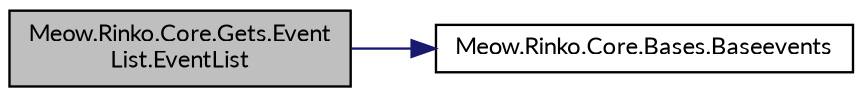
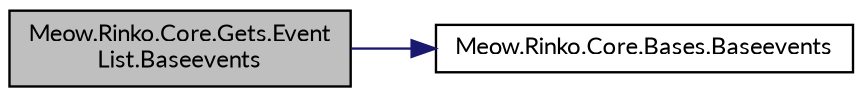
node "Meow.Rinko.Core.Gets.Event List.EventList": label "Meow.Rinko.Core.Gets.Event List.EventList" -> "Meow.Rinko.Core.Gets.Event List.Baseevents"
